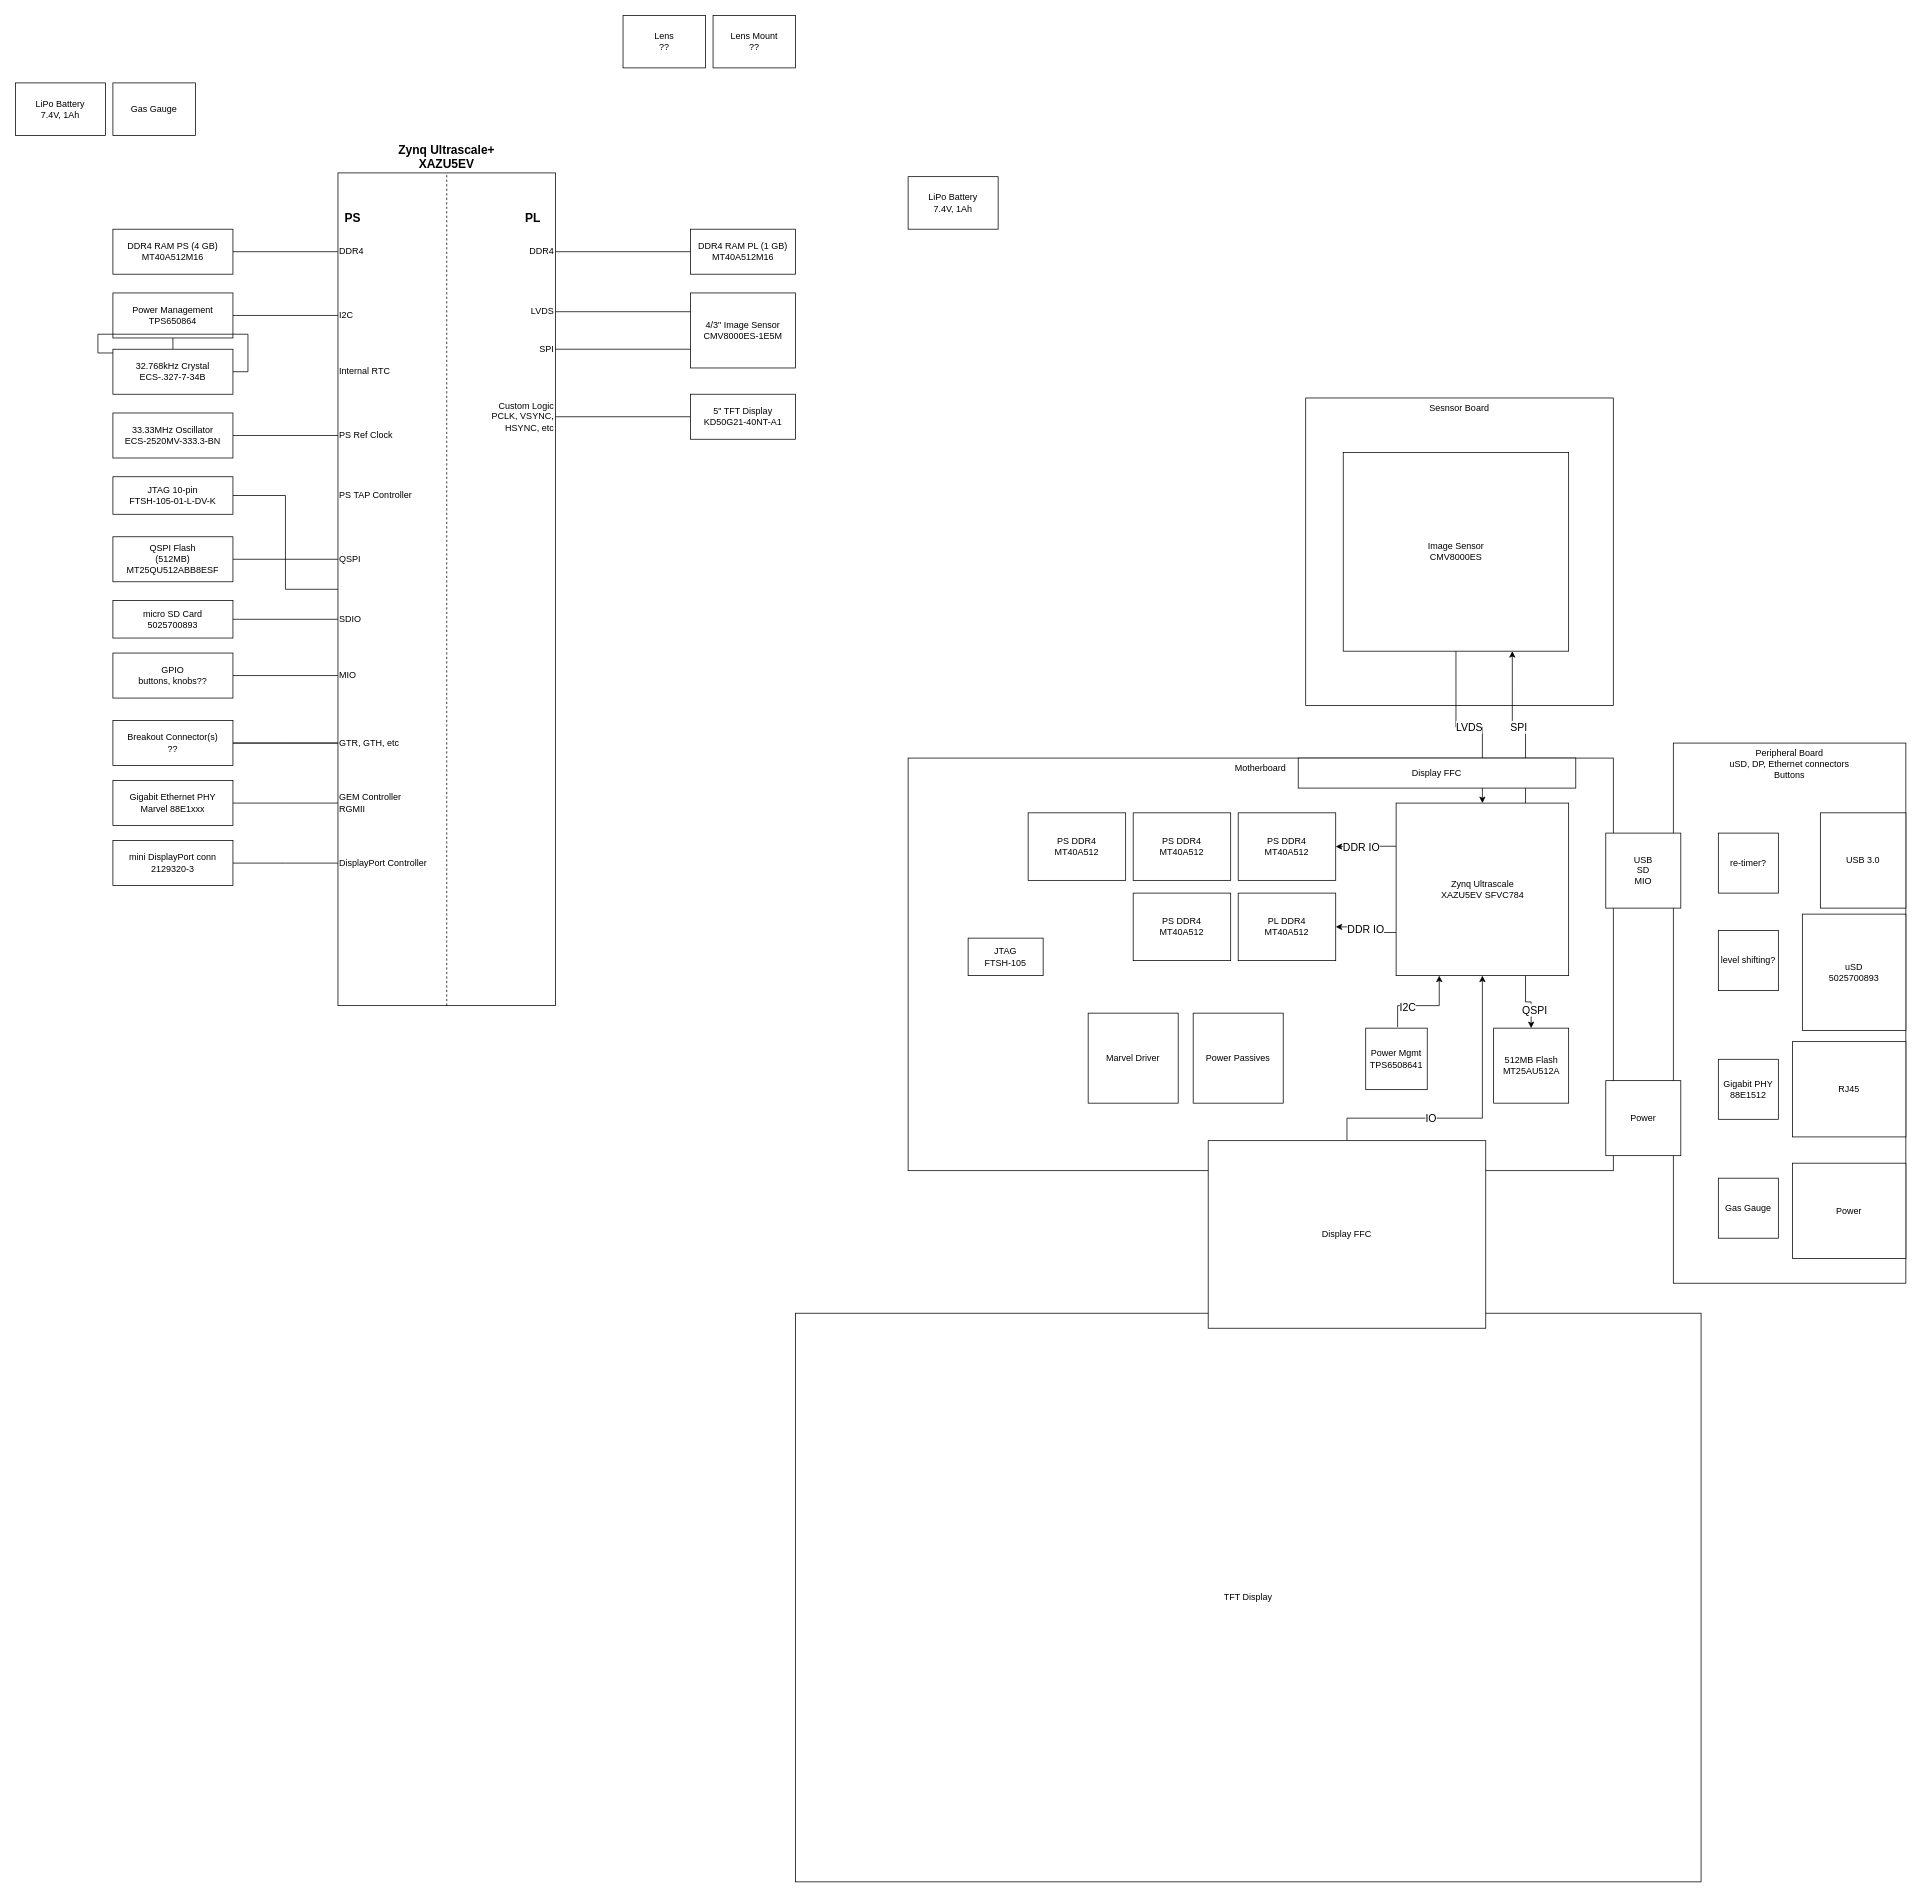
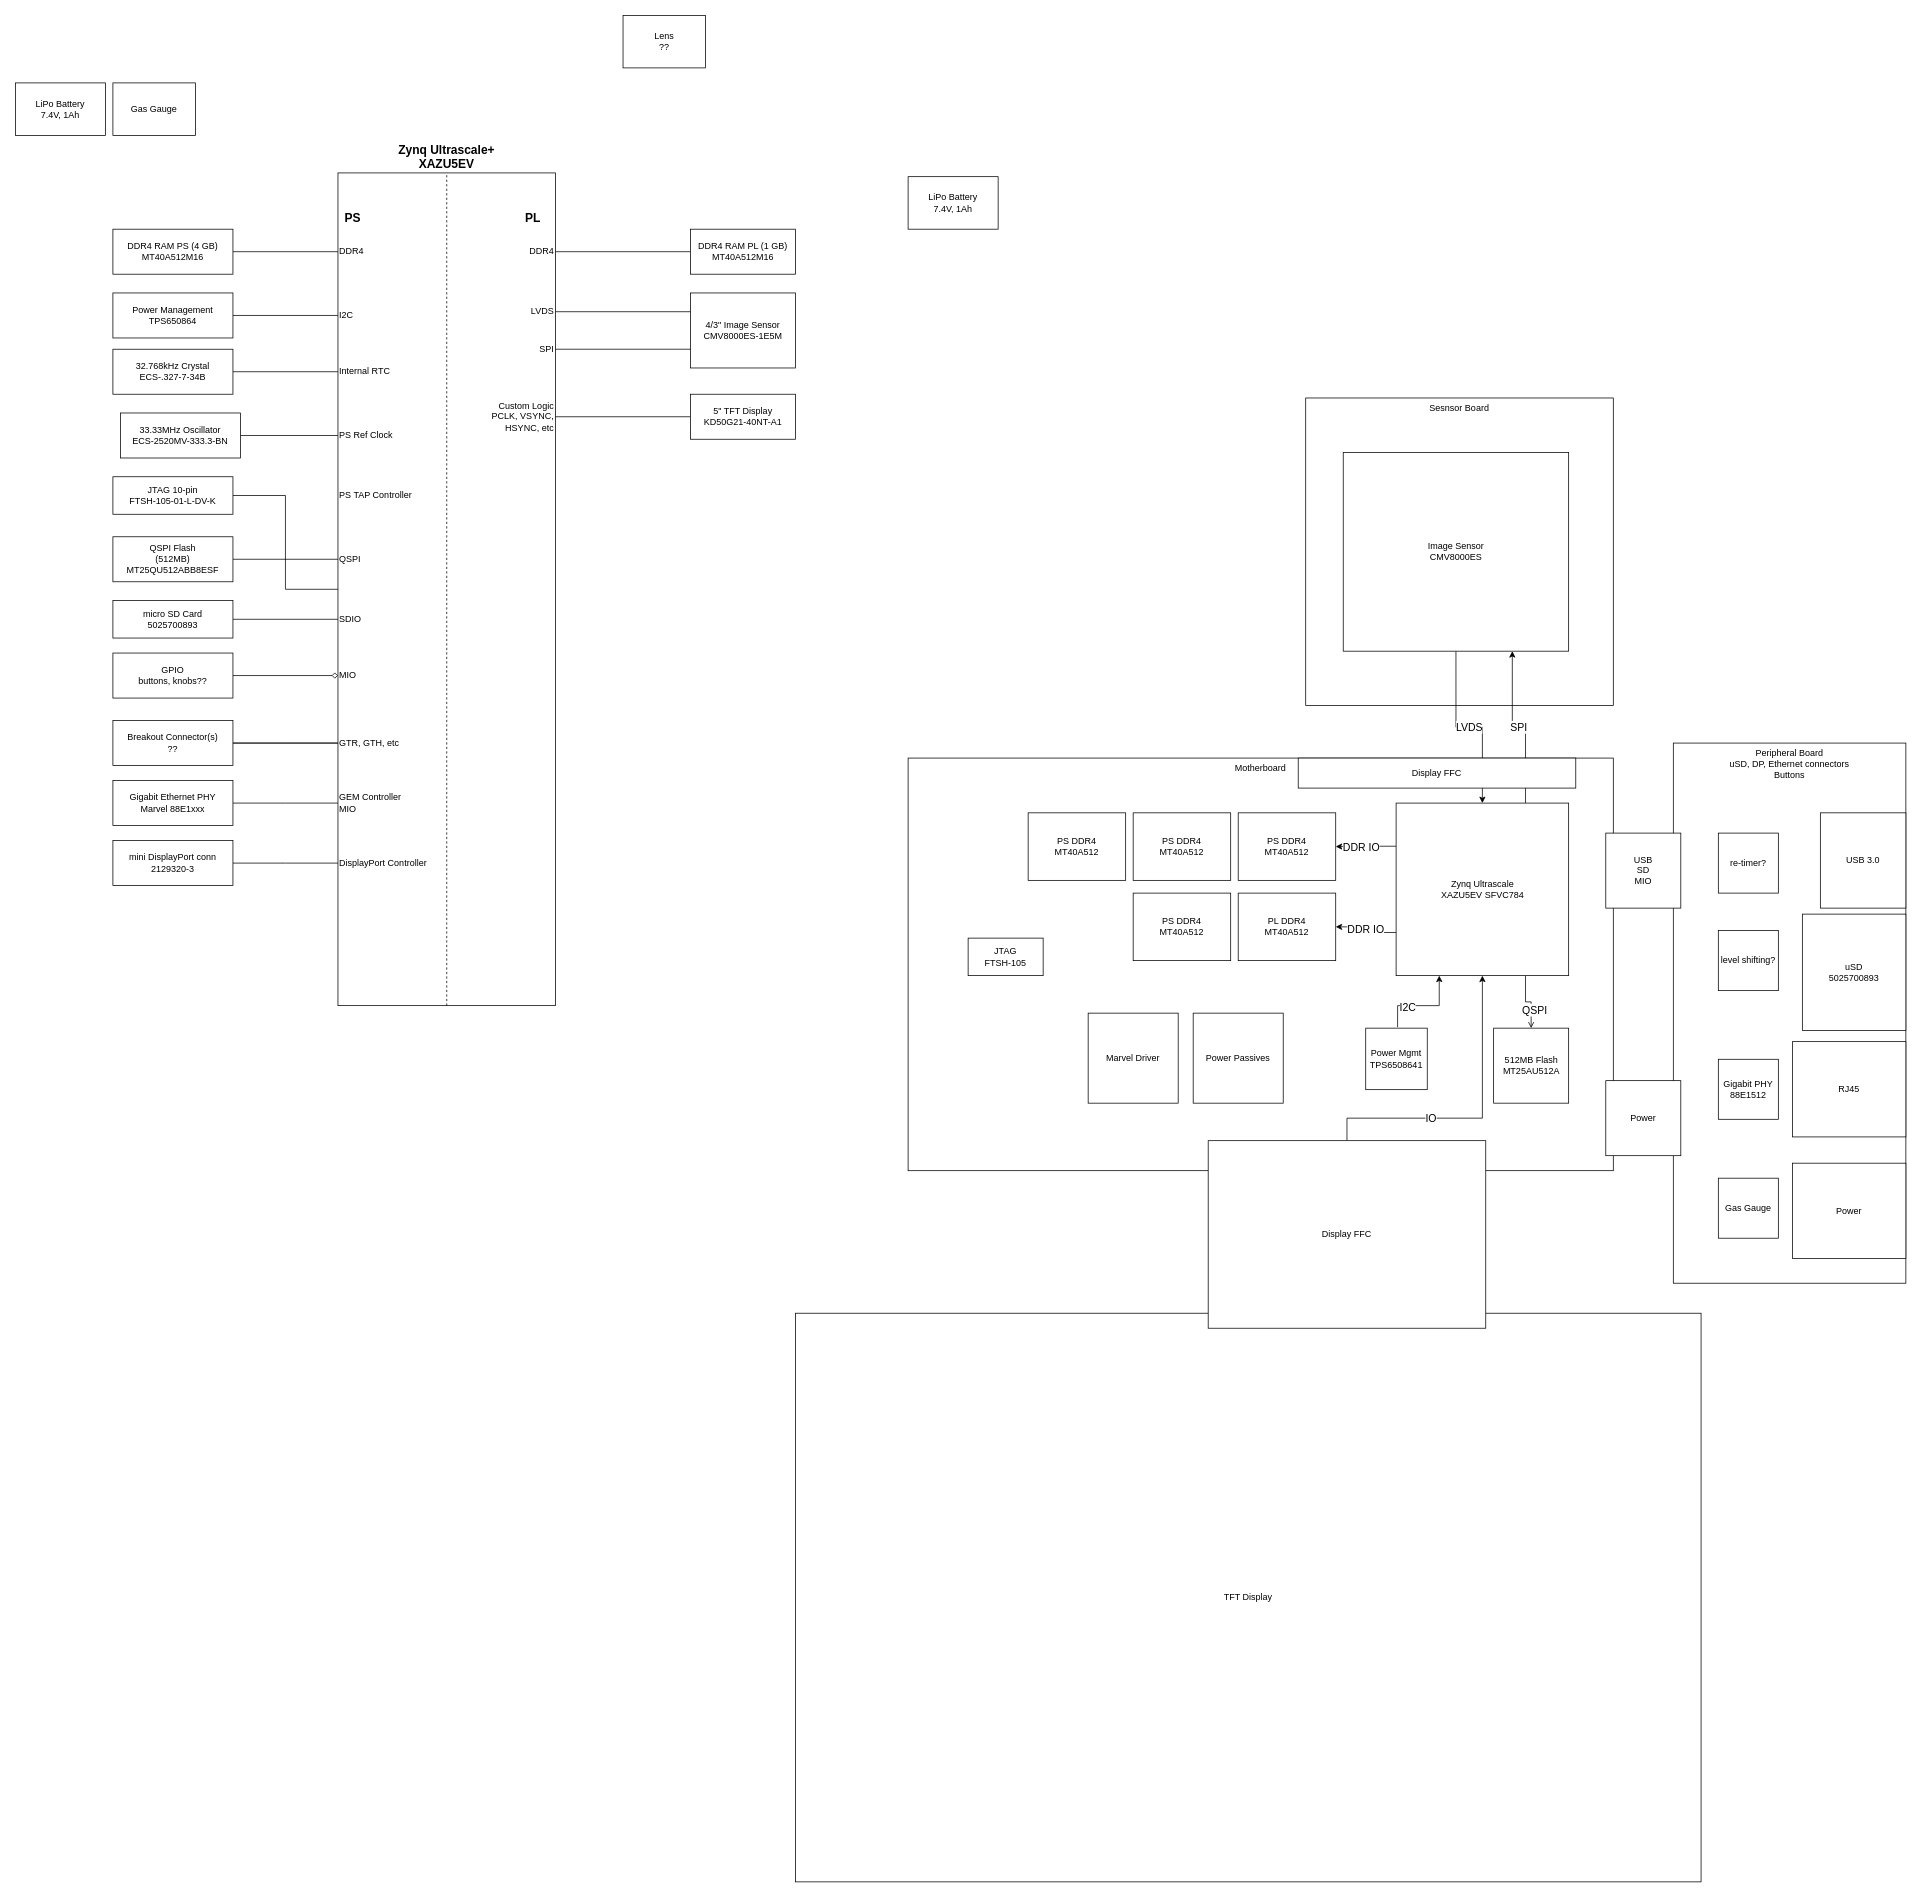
node "Lens Mount ??": removed
edge "Power Management TPS650864" -- "32.768kHz Crystal ECS-.327-7-34B": now "Internal RTC" -- "32.768kHz Crystal ECS-.327-7-34B"
node "33.33MHz Oscillator ECS-2520MV-333.3-BN": moved (173, 435) -> (180, 435)
edge "GPIO buttons, knobs??" -- "MIO": arrowhead none -> diamond
node "GEM Controller RGMII": label "GEM Controller RGMII" -> "GEM Controller MIO"
edge "Zynq Ultrascale XAZU5EV SFVC784" -> "512MB Flash MT25AU512A": arrowhead classic -> open
